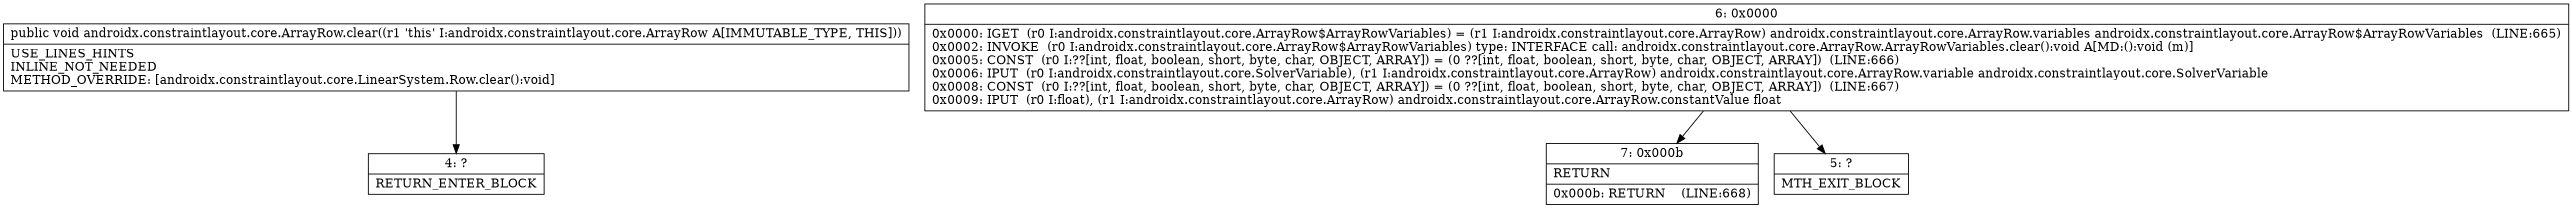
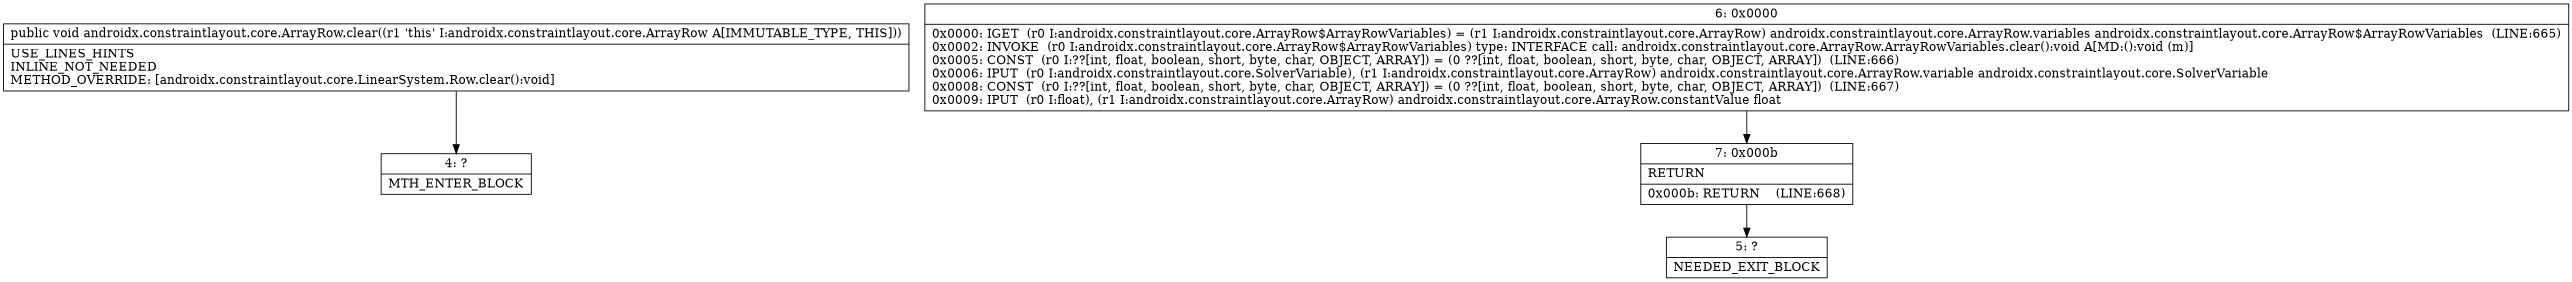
edge "6: 0x0000" -> "5: ?": now "7: 0x000b" -> "5: ?"
node "4: ?": text "RETURN_ENTER_BLOCK" -> "MTH_ENTER_BLOCK"
node "5: ?": text "MTH_EXIT_BLOCK" -> "NEEDED_EXIT_BLOCK"
